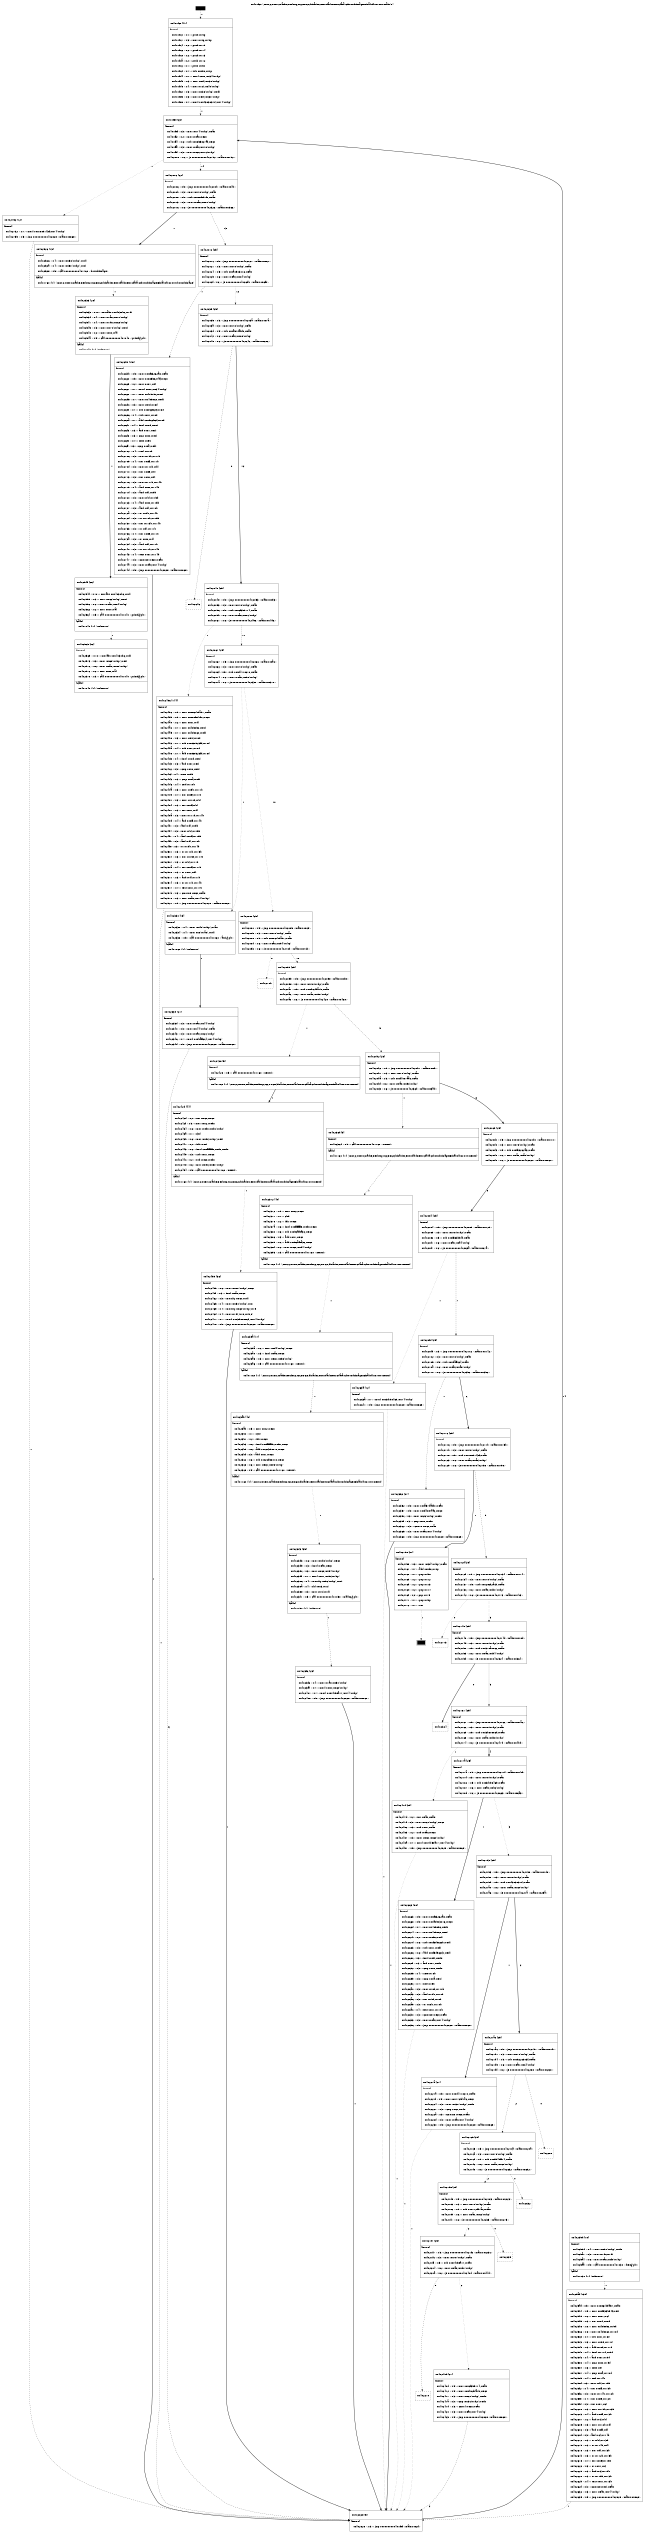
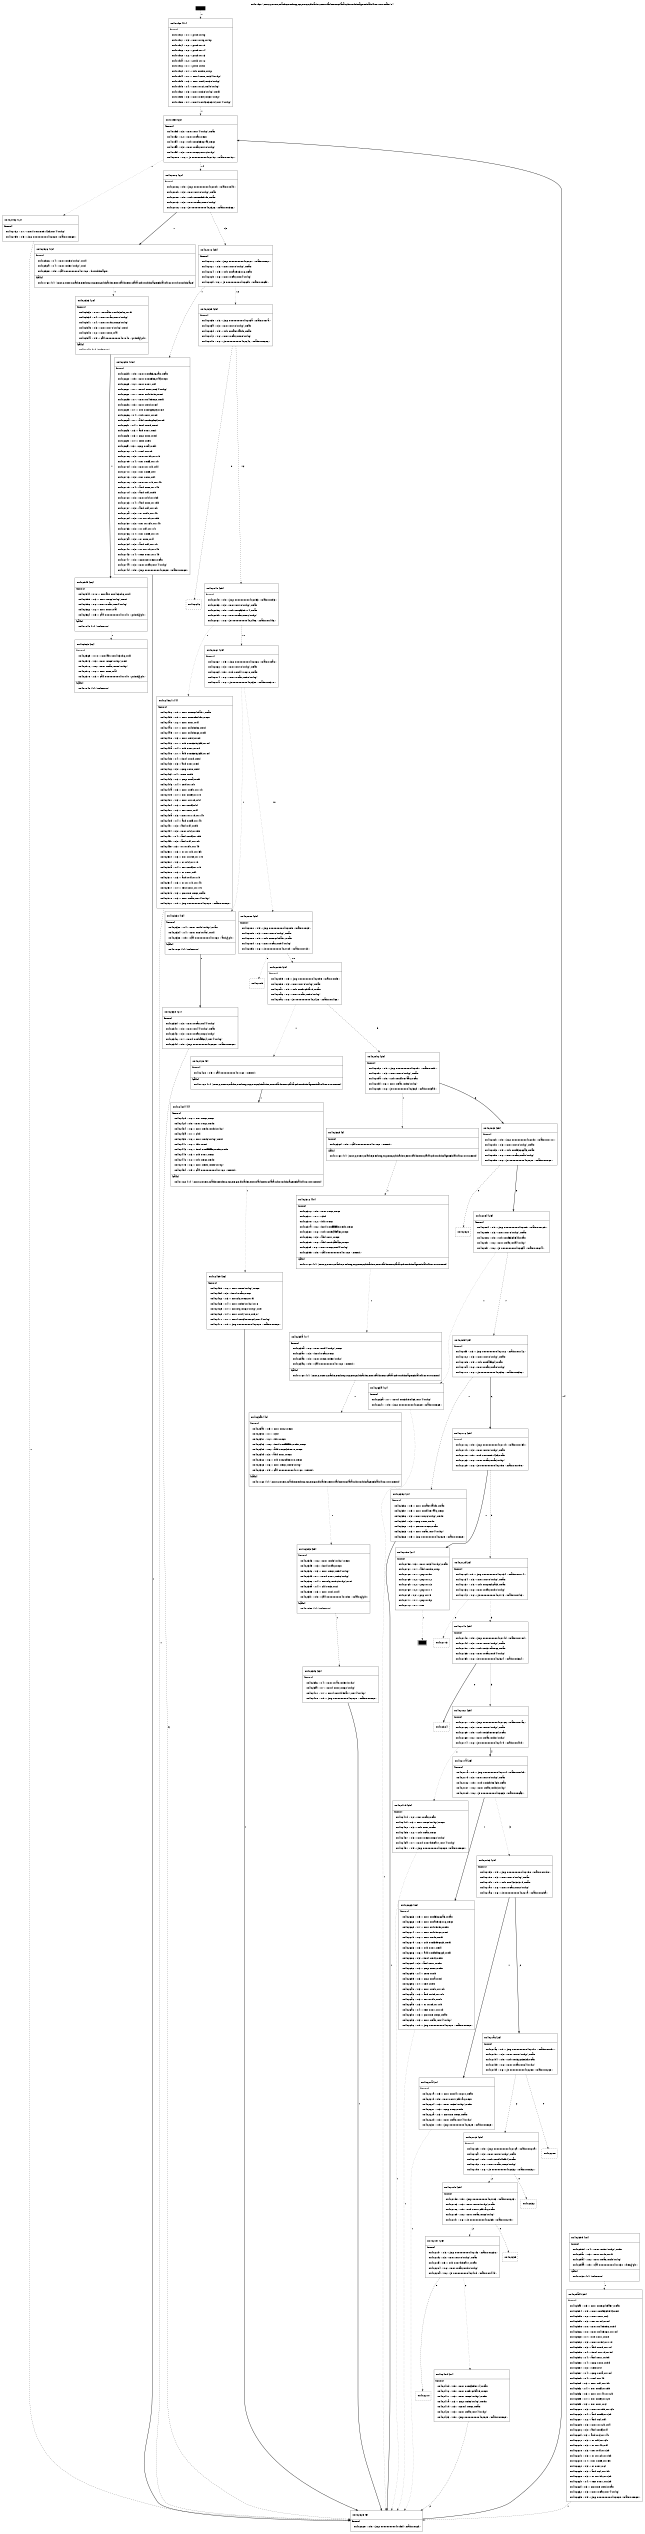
edge "0x402035 [25]" -> "0x40204e [25]": style bold -> dashed
node "0x402820": added
